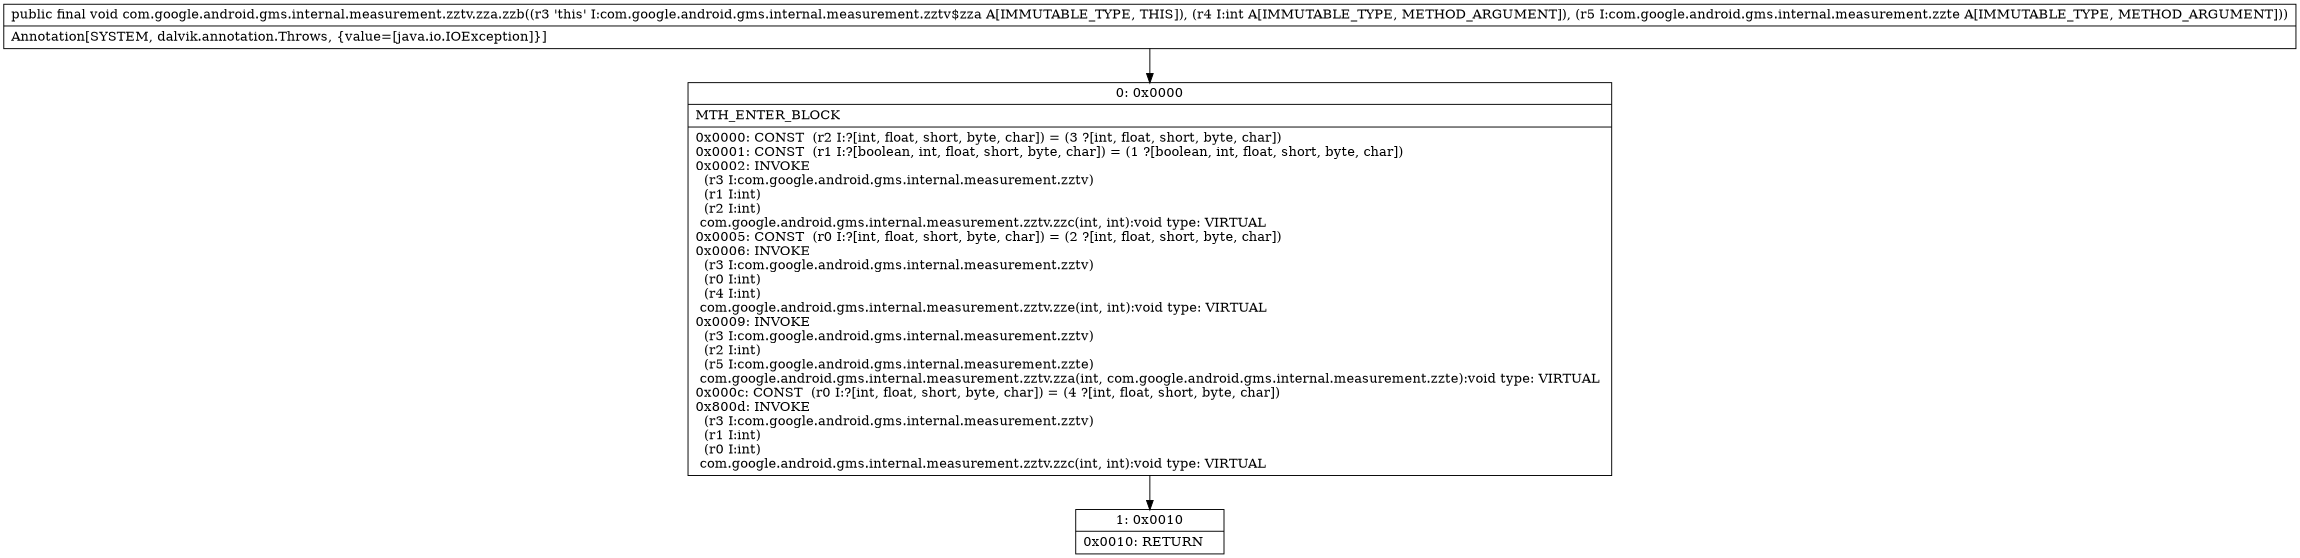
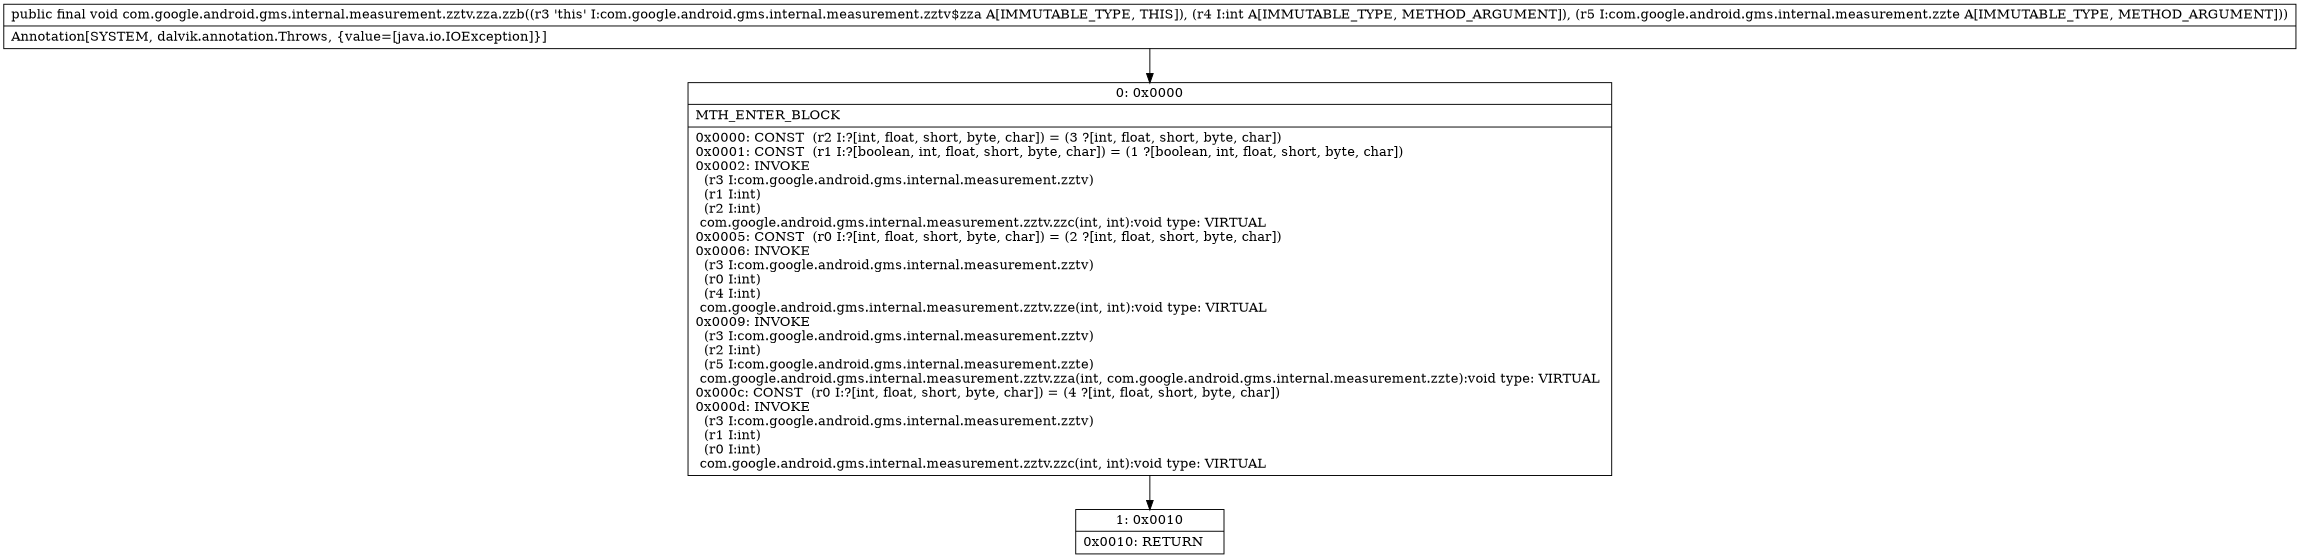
node "0: 0x0000": text "0x800d: INVOKE" -> "0x000d: INVOKE"
